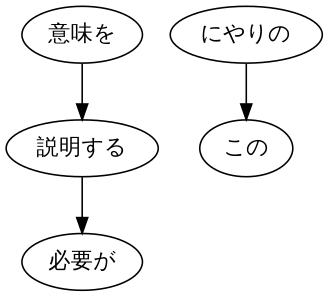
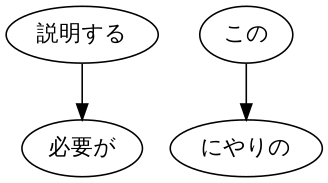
node "意味を": removed
edge "にやりの" -> "この": reversed
